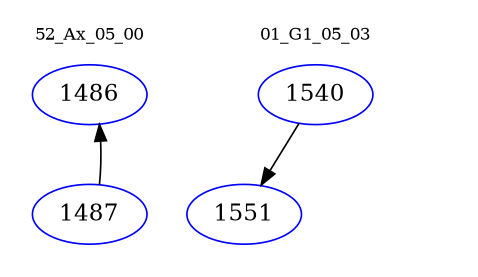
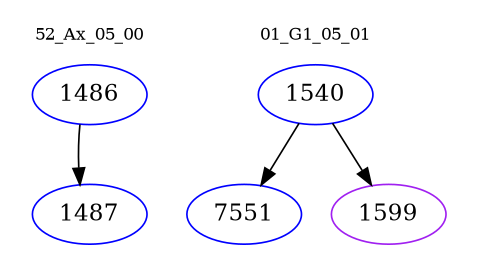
cluster "01_G1_05_03": label "01_G1_05_03" -> "01_G1_05_01"
edge "1487" -> "1486": reversed
node "1551": label "1551" -> "7551"
node "1599": added
